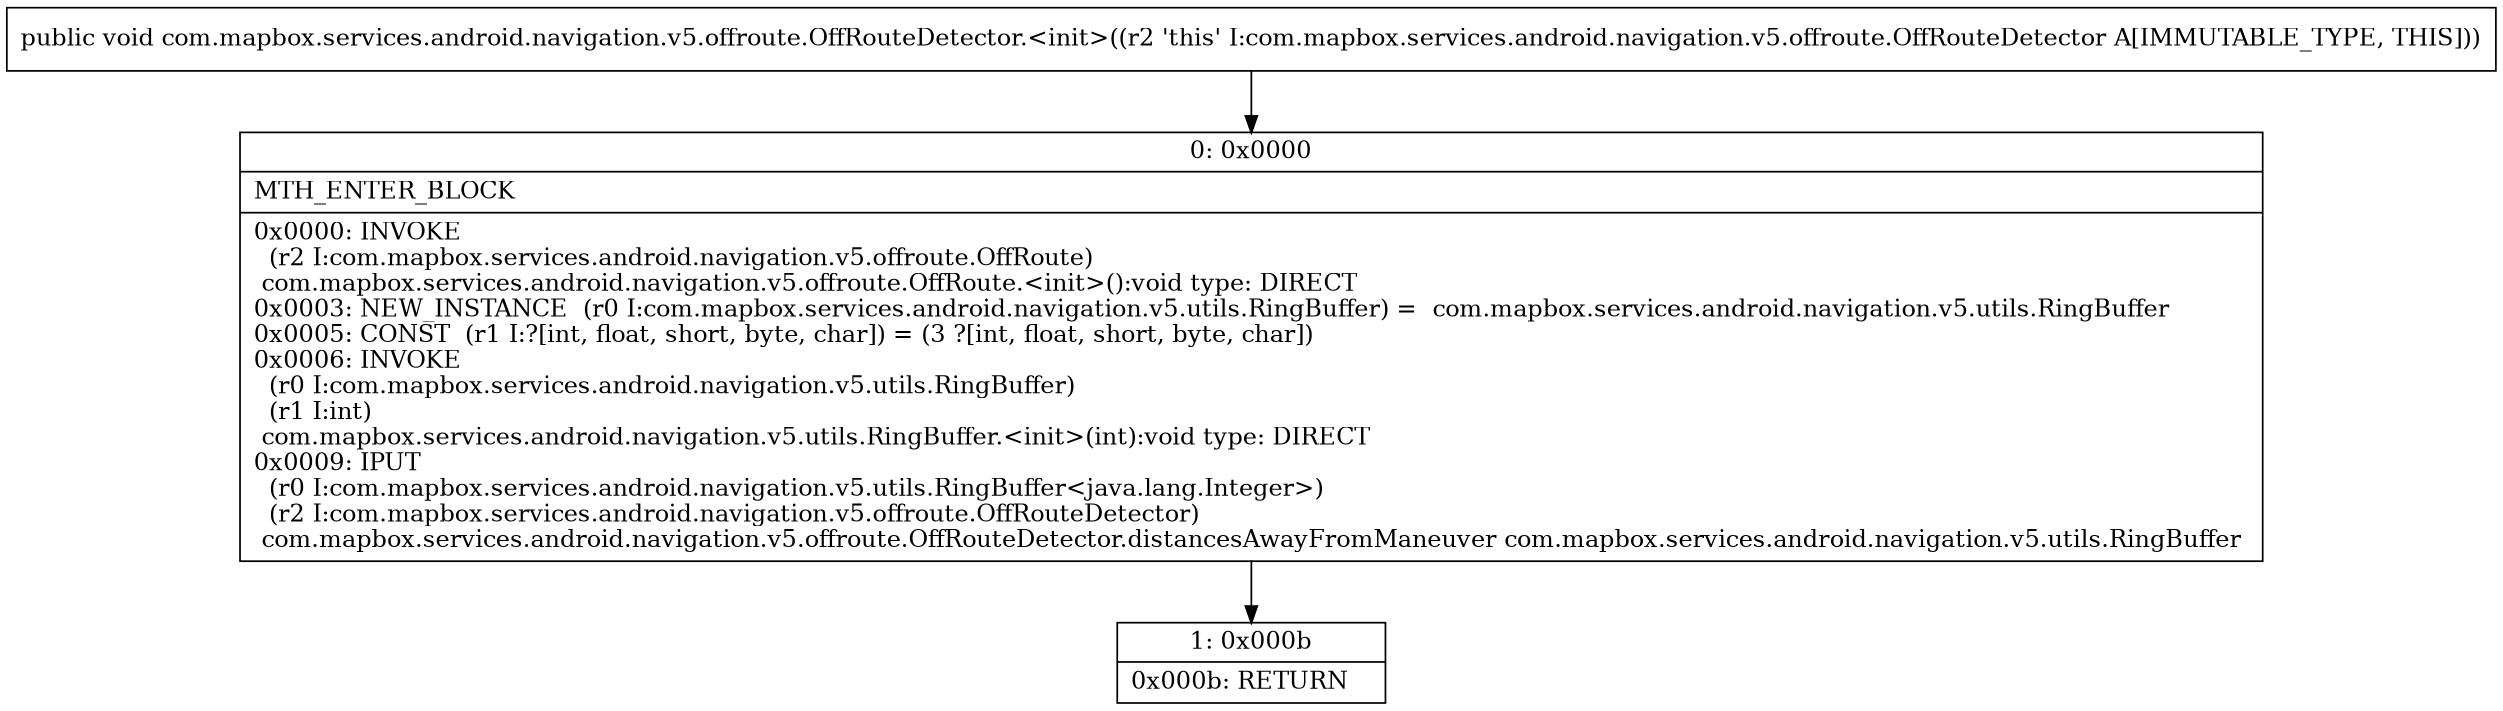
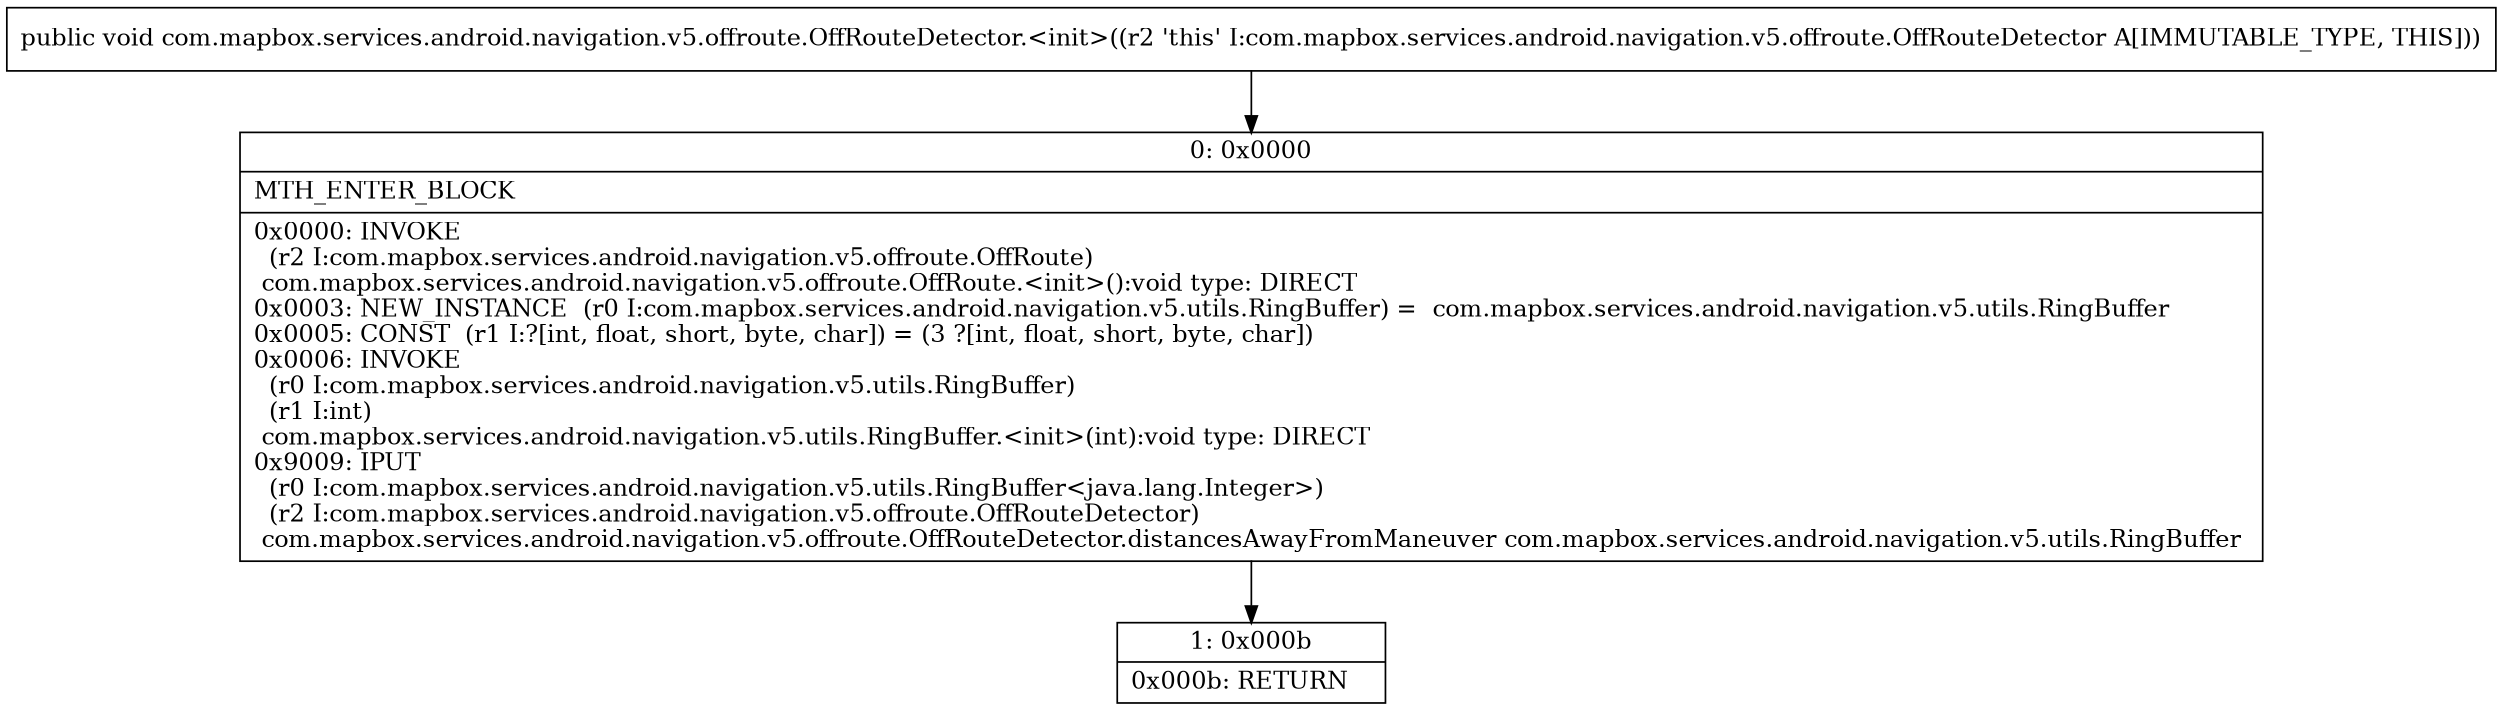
node "0: 0x0000": text "0x0009: IPUT" -> "0x9009: IPUT"
